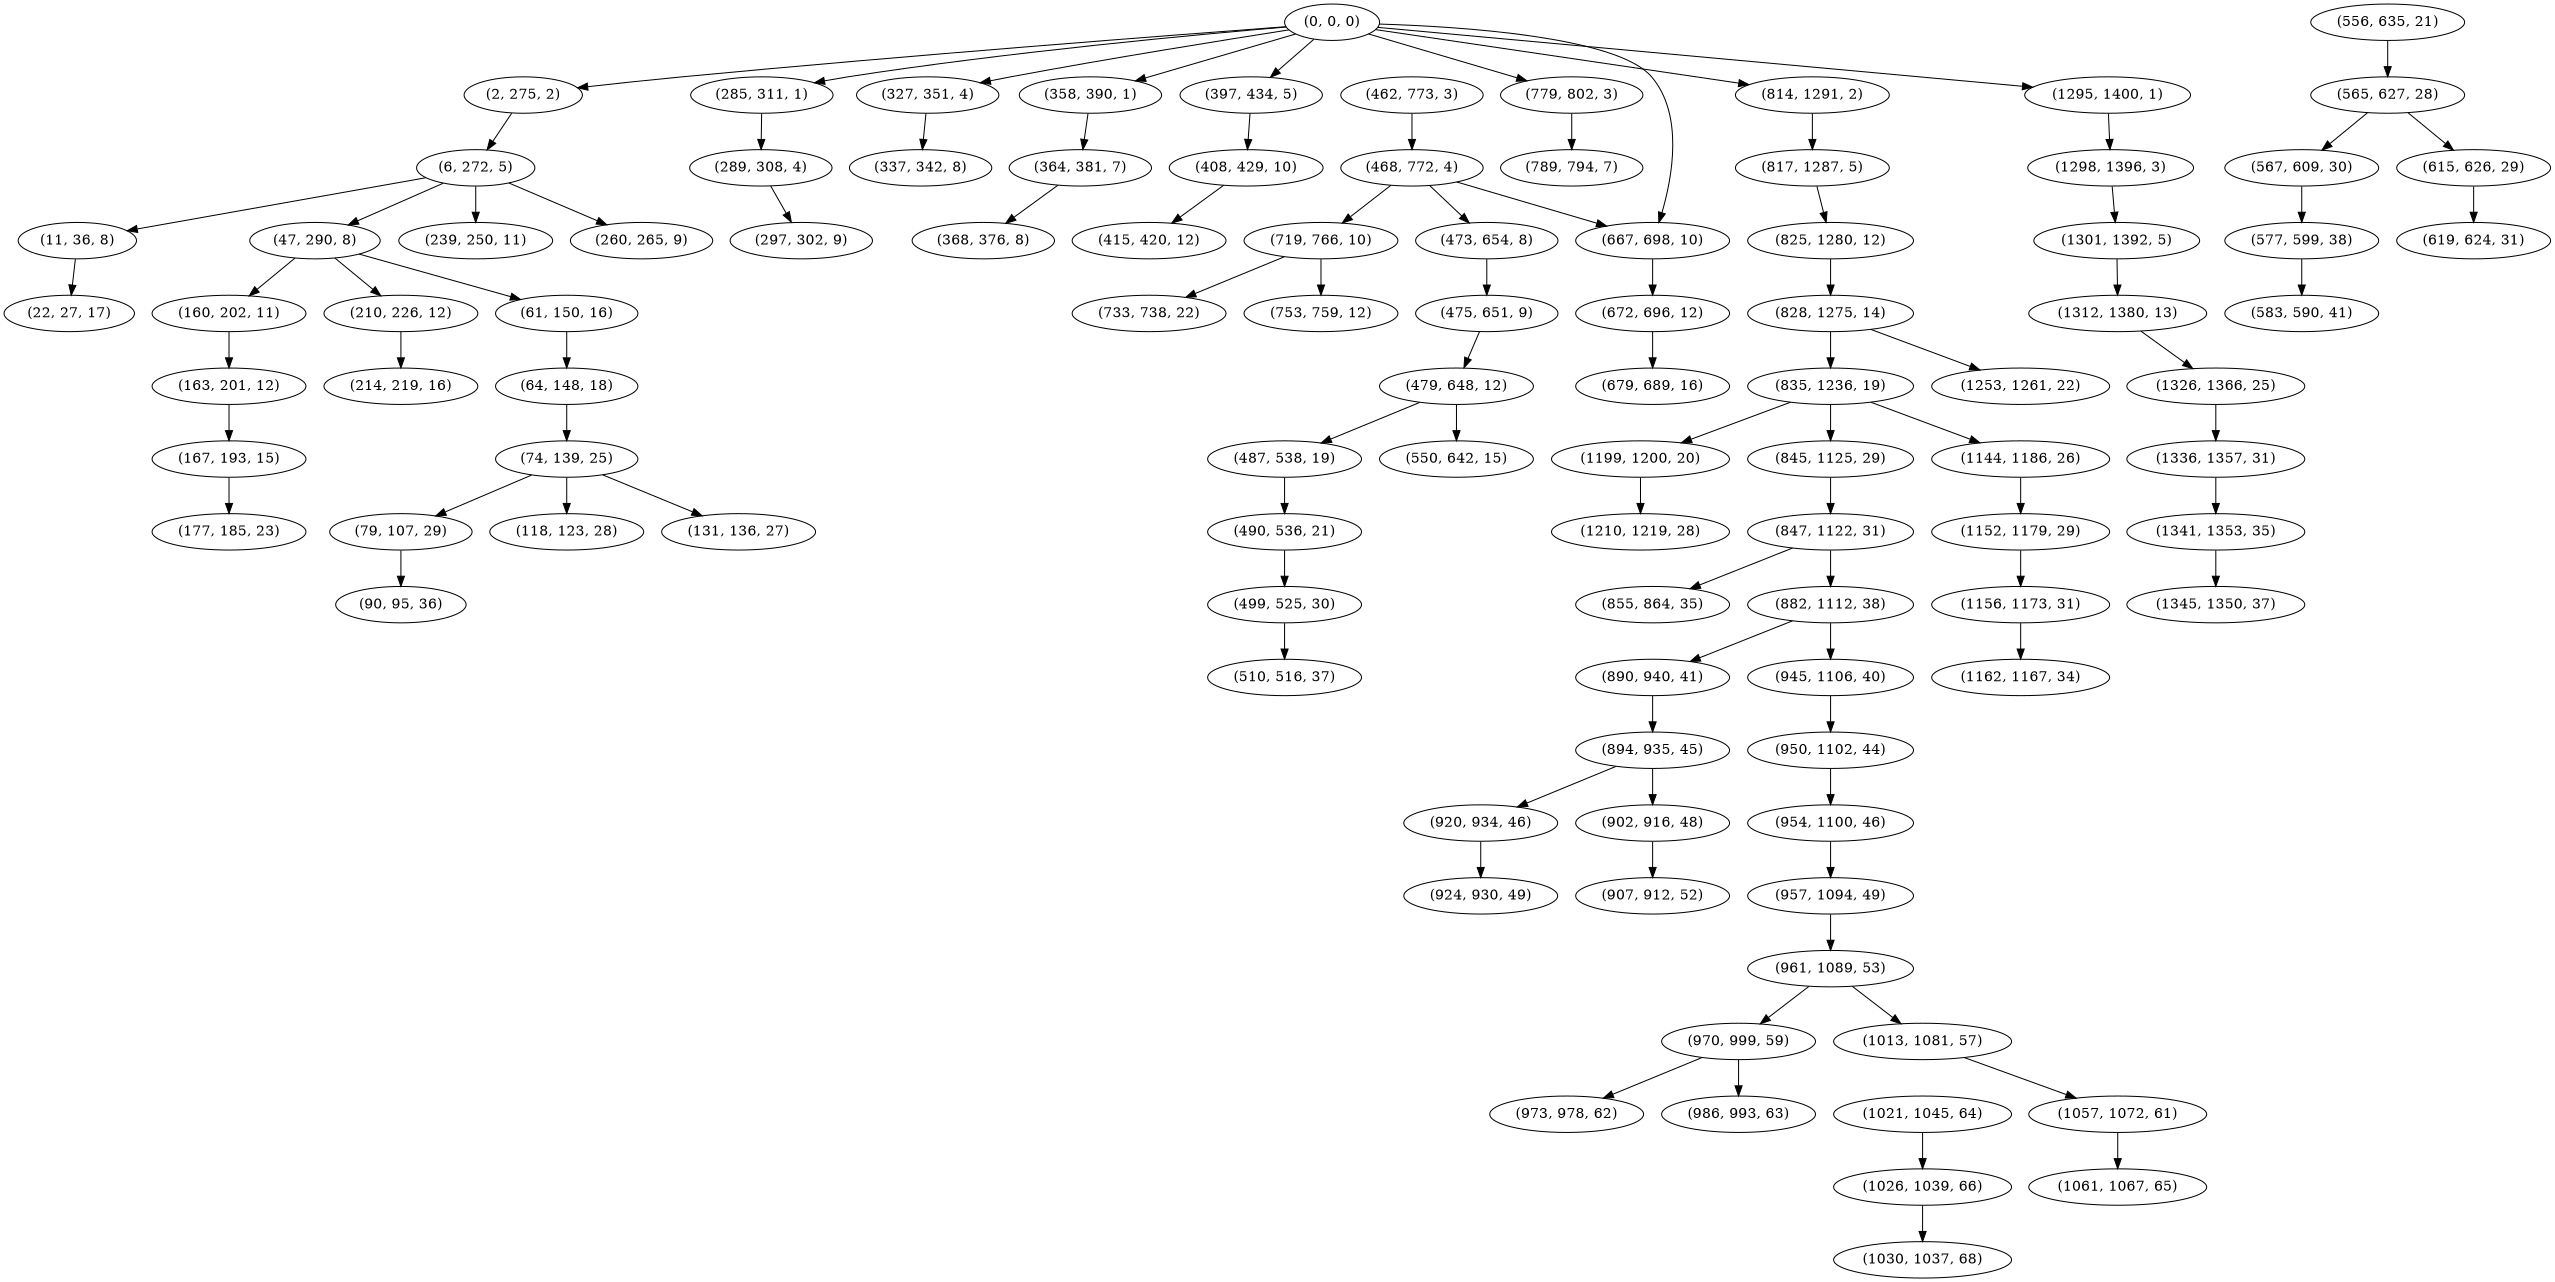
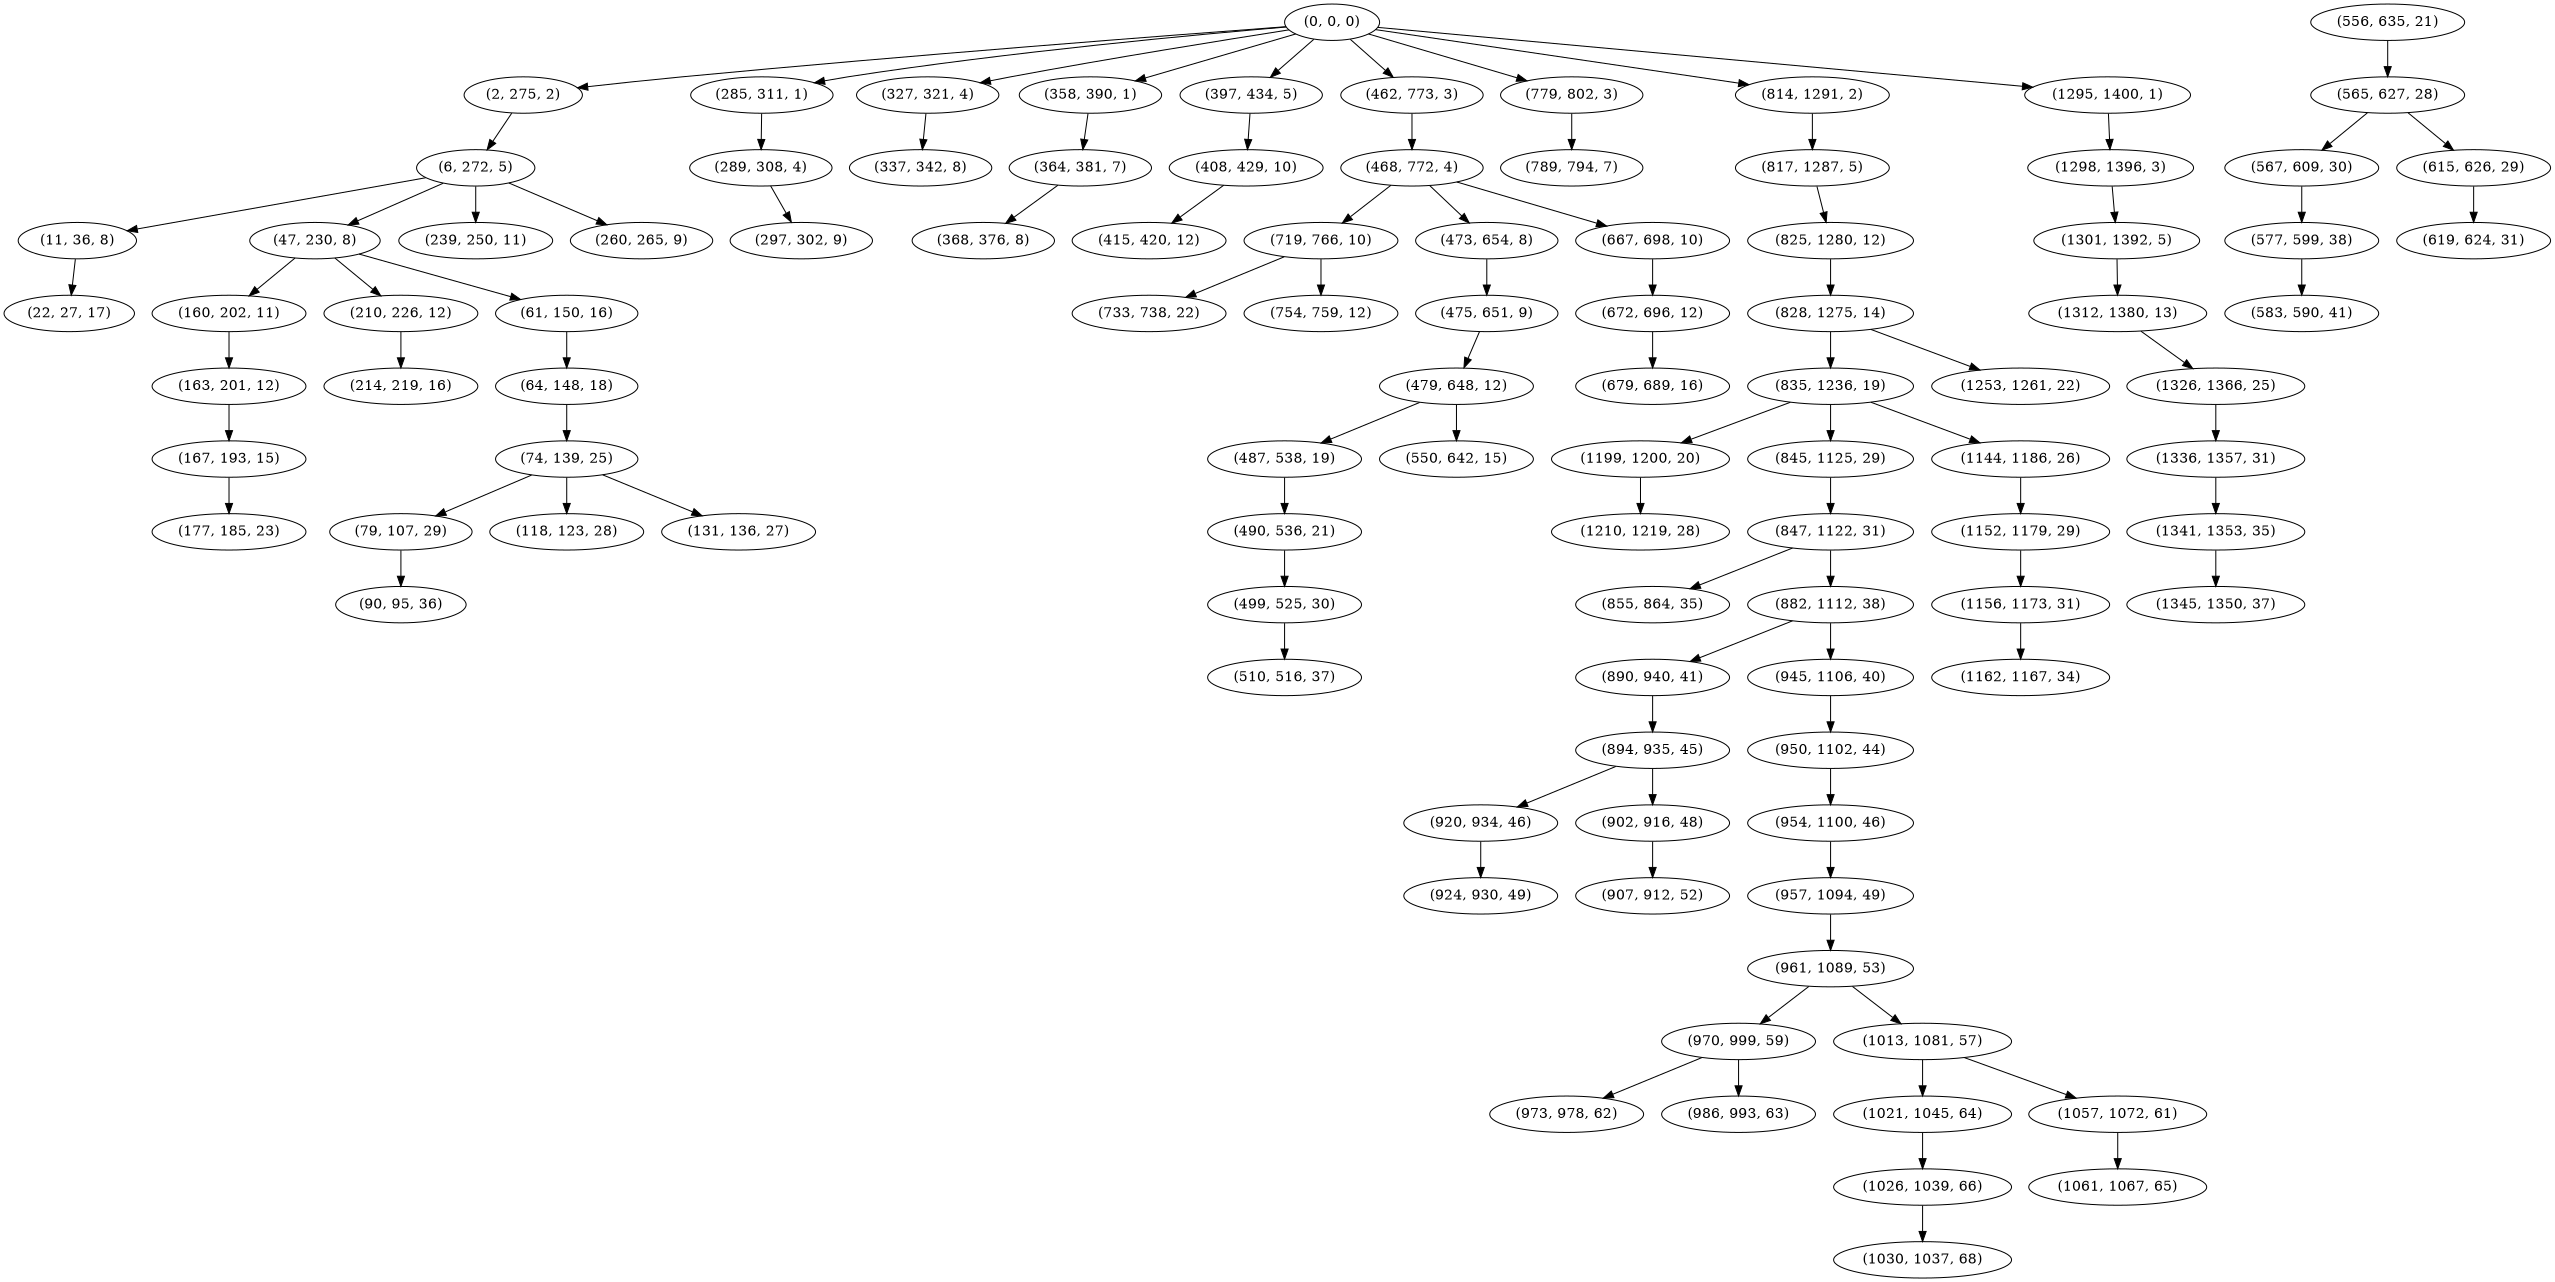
edge "(0, 0, 0)" -> "(667, 698, 10)": now "(0, 0, 0)" -> "(462, 773, 3)"
node "(327, 351, 4)": label "(327, 351, 4)" -> "(327, 321, 4)"
node "(47, 290, 8)": label "(47, 290, 8)" -> "(47, 230, 8)"
node "(753, 759, 12)": label "(753, 759, 12)" -> "(754, 759, 12)"
edge "(1013, 1081, 57)" -> "(1021, 1045, 64)": added
